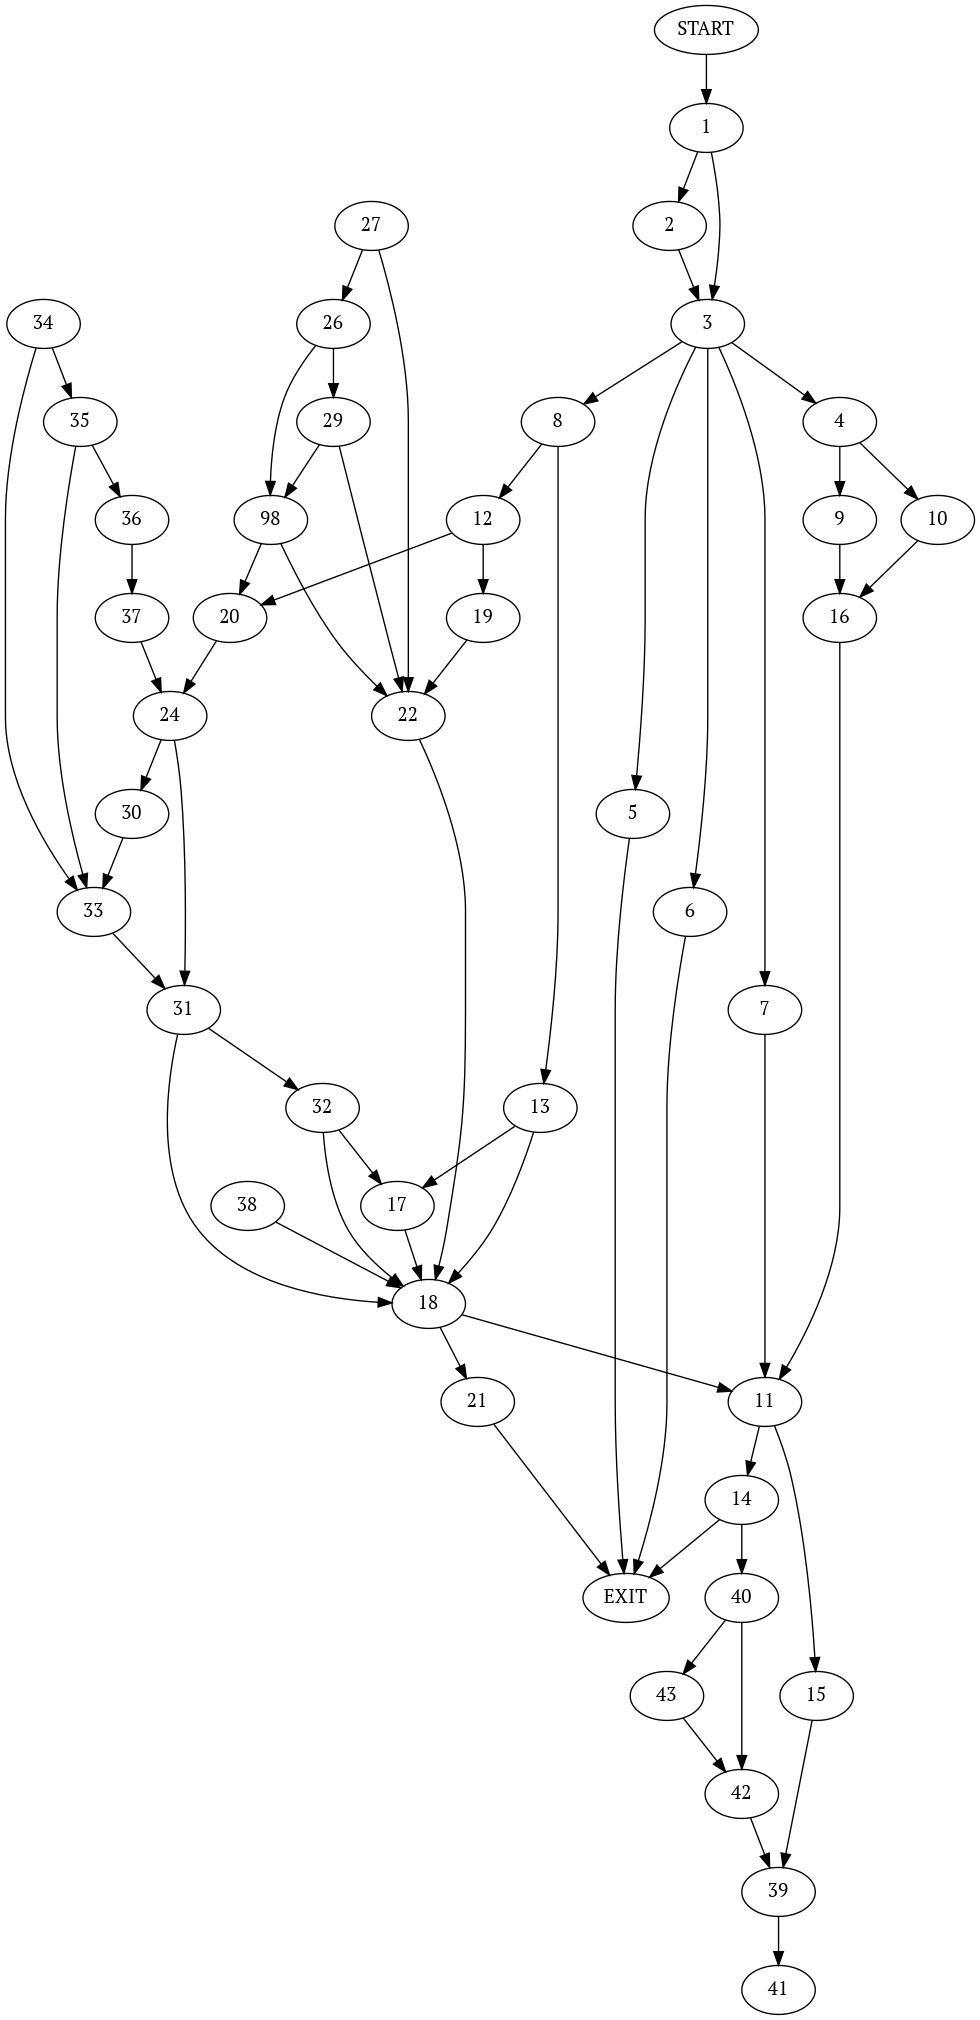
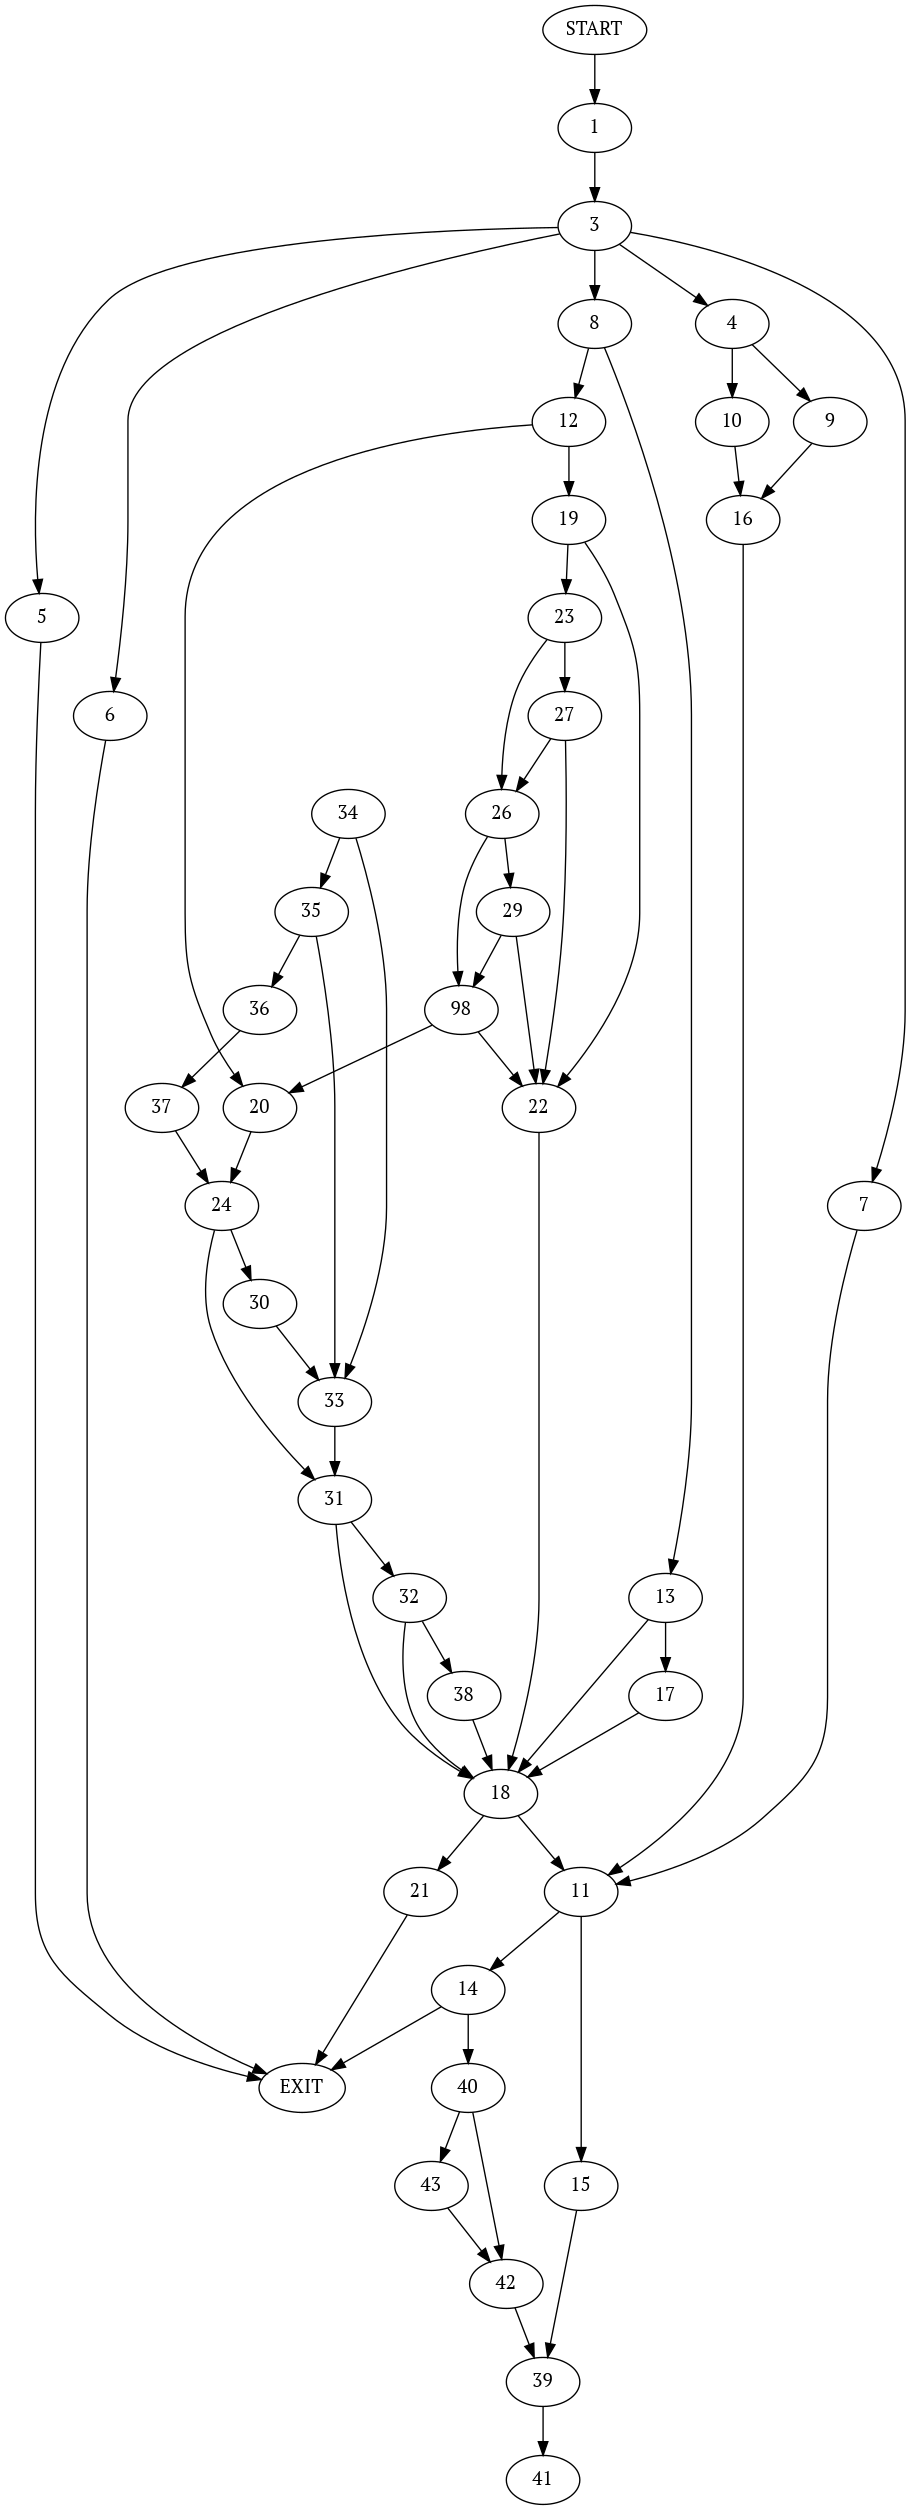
node "2": removed
node "23": added
edge "32" -> "17": now "32" -> "38"
